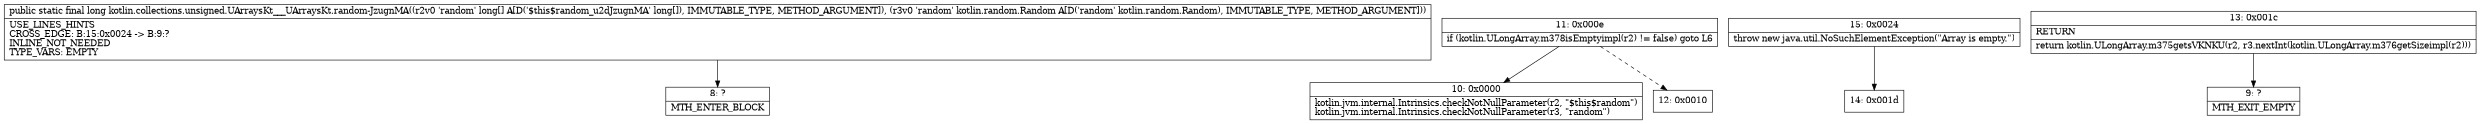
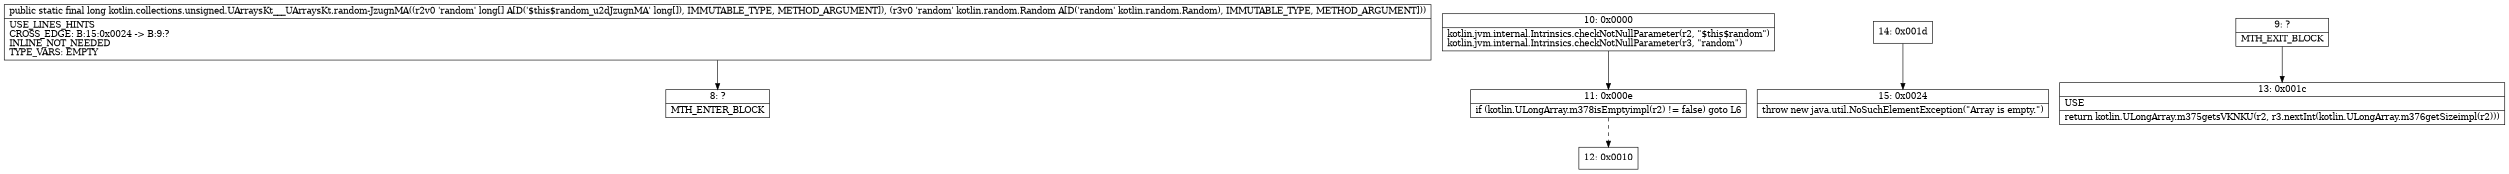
node "13: 0x001c": text "RETURN" -> "USE"
edge "11: 0x000e" -> "10: 0x0000": reversed
edge "15: 0x0024" -> "14: 0x001d": reversed
edge "13: 0x001c" -> "9: ?": reversed
node "9: ?": text "MTH_EXIT_EMPTY" -> "MTH_EXIT_BLOCK"
